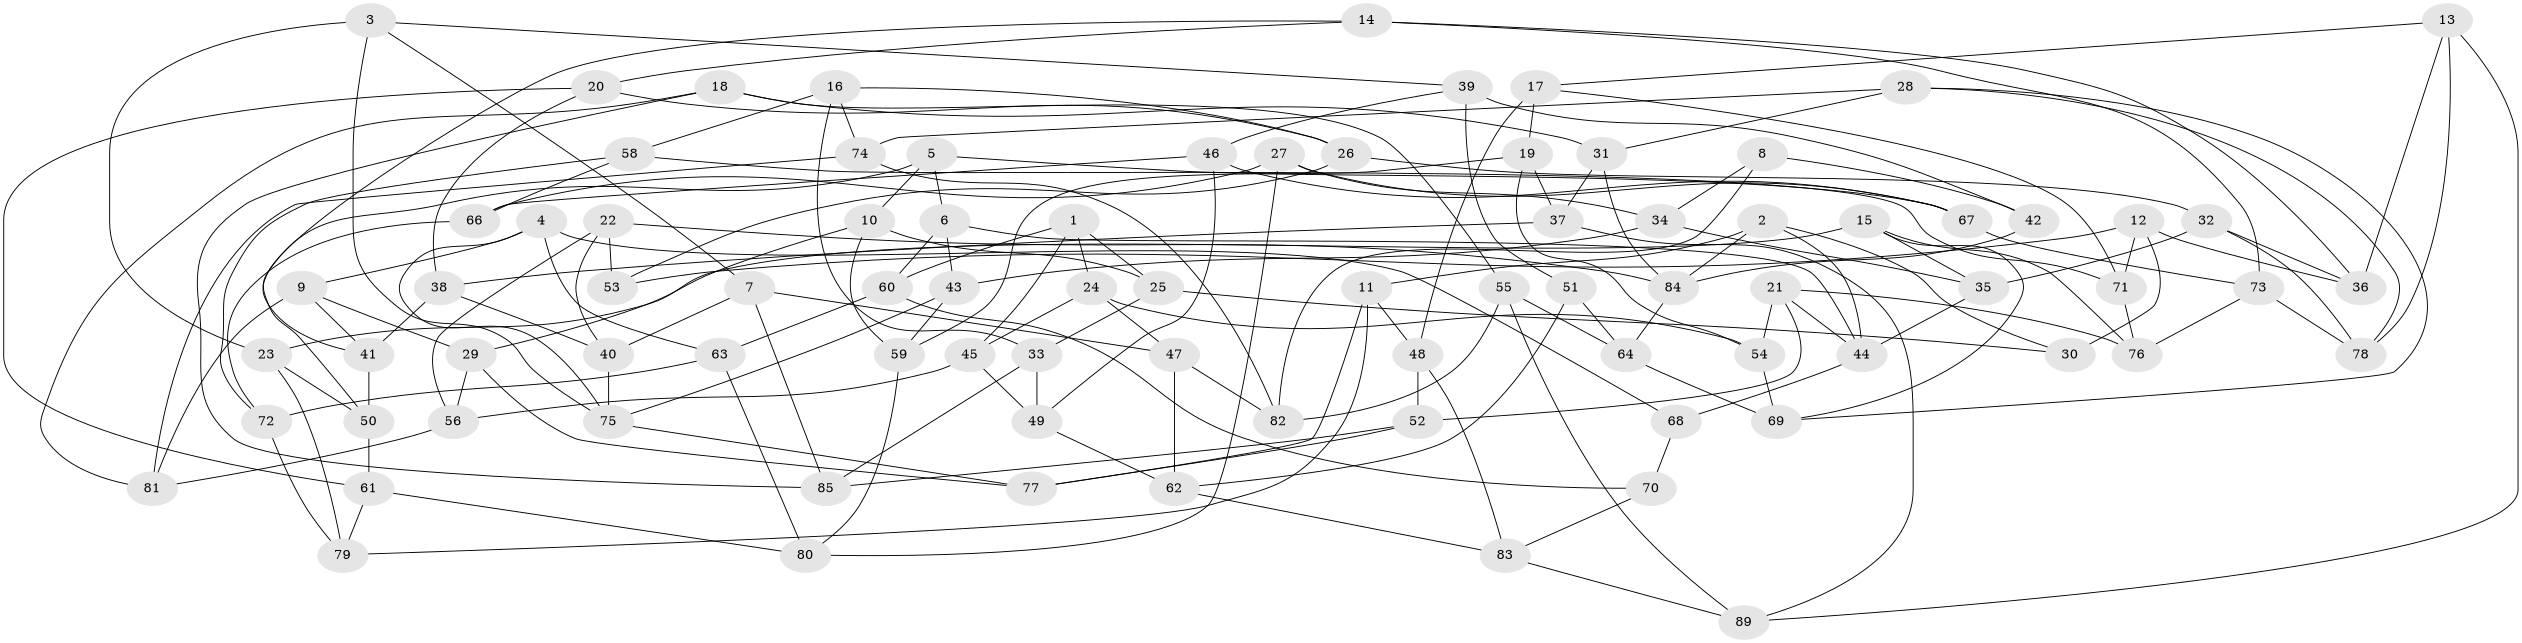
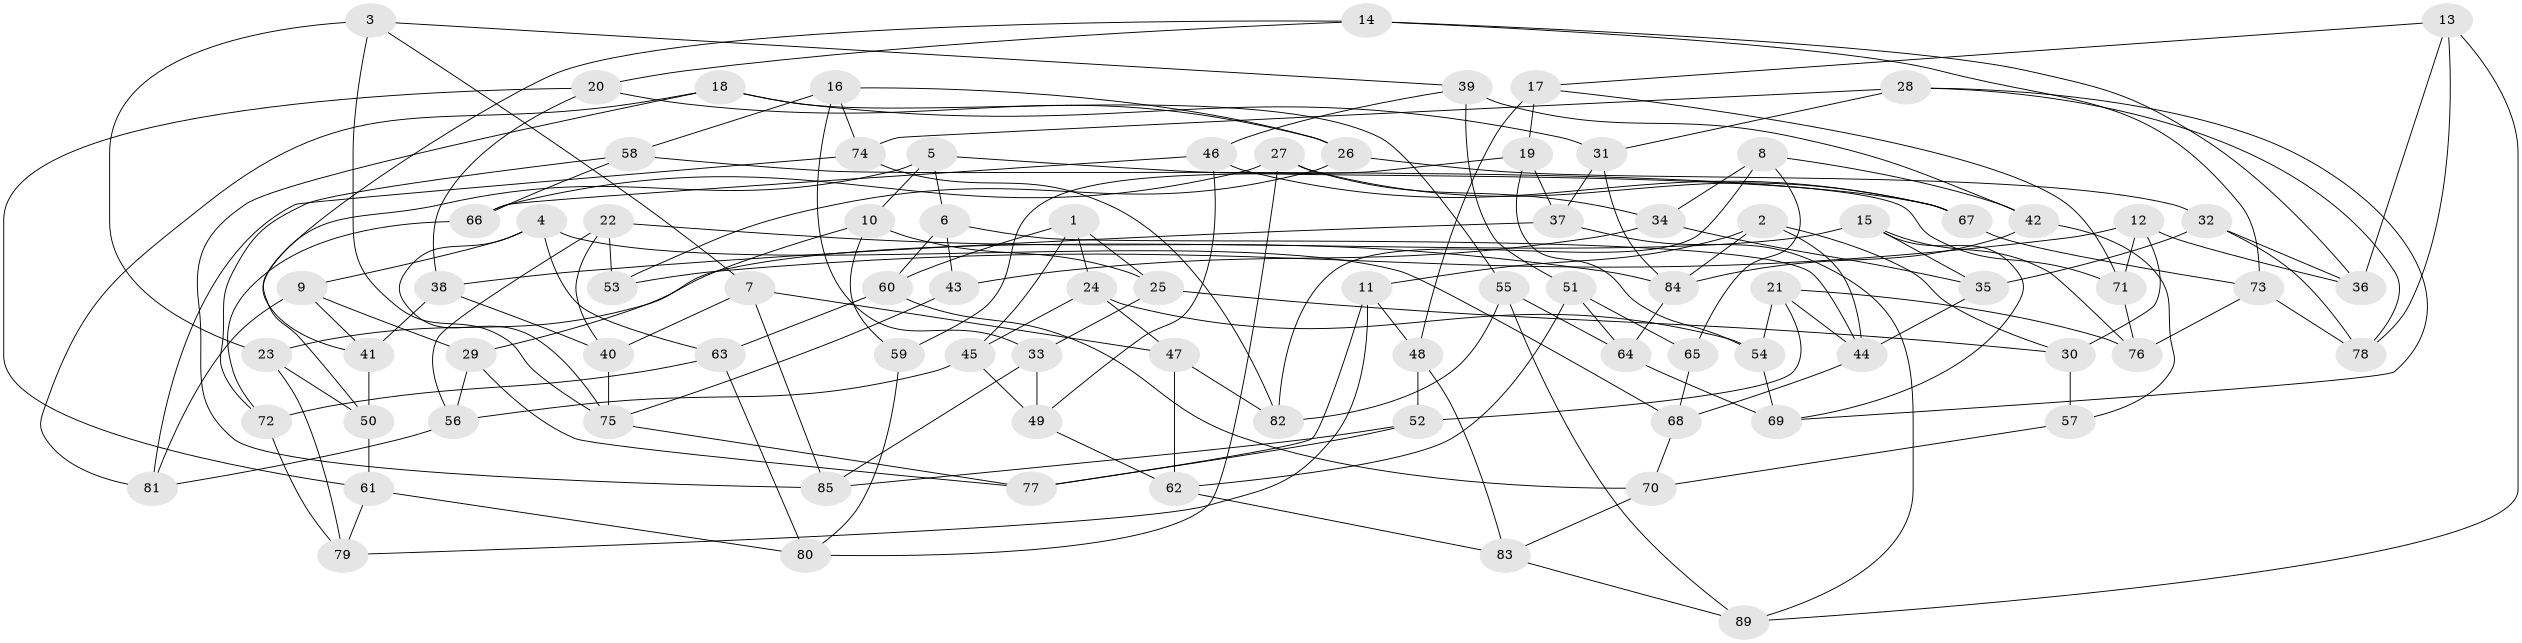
edge "43" -- "59": removed
node "65": added
node "57": added
